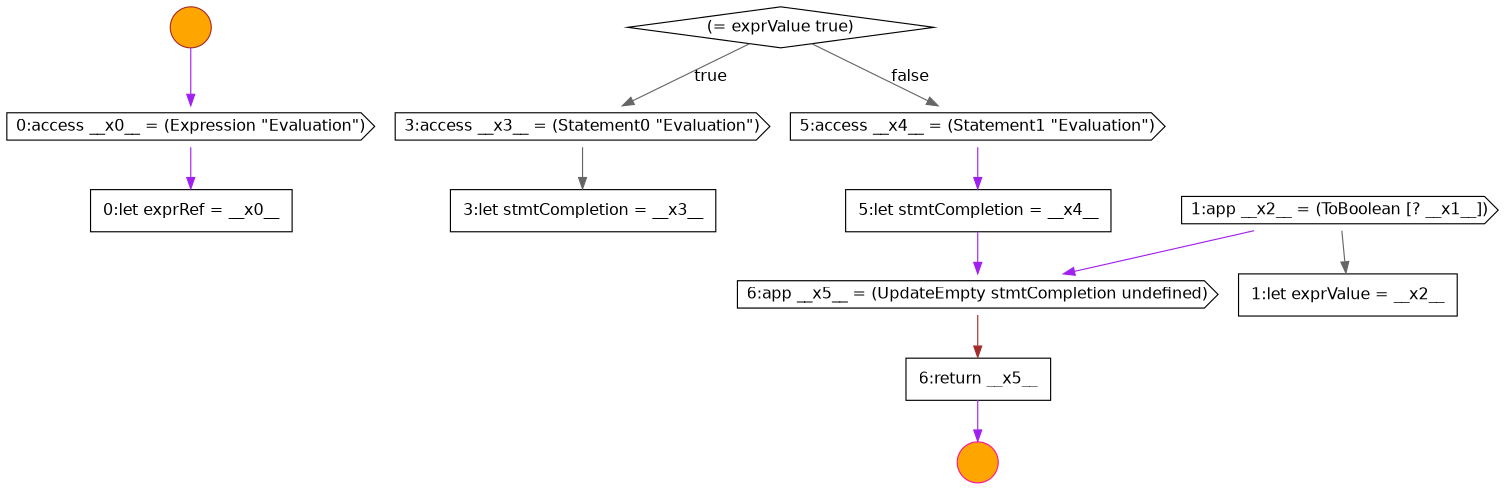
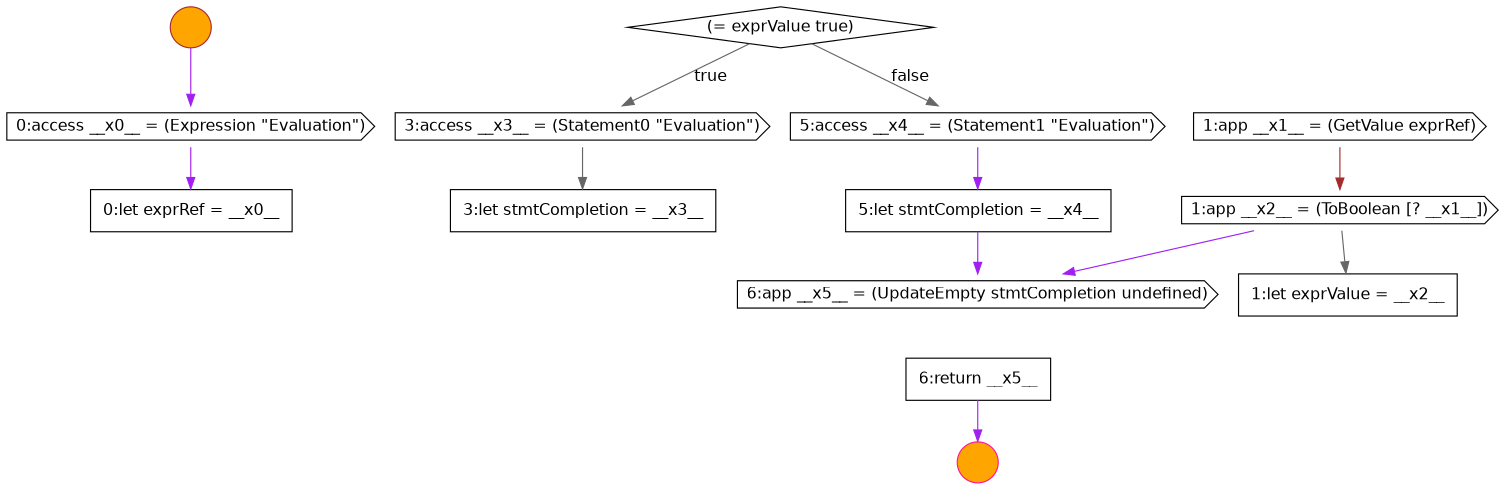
node "1:app __x1__ = (GetValue exprRef)": added
edge "6:app __x5__ = (UpdateEmpty stmtCompletion undefined)" -> "6:return __x5__": removed
